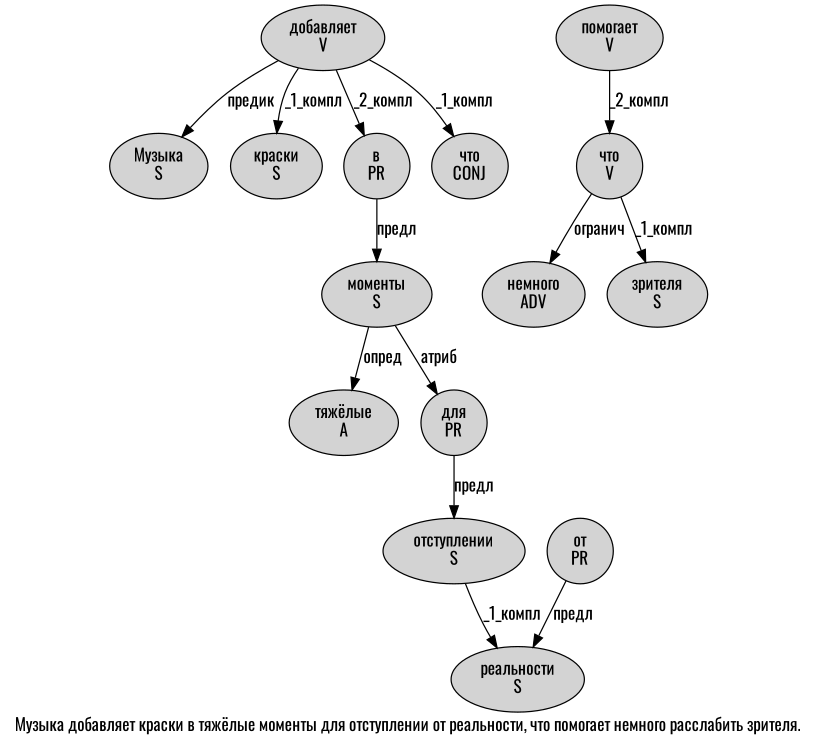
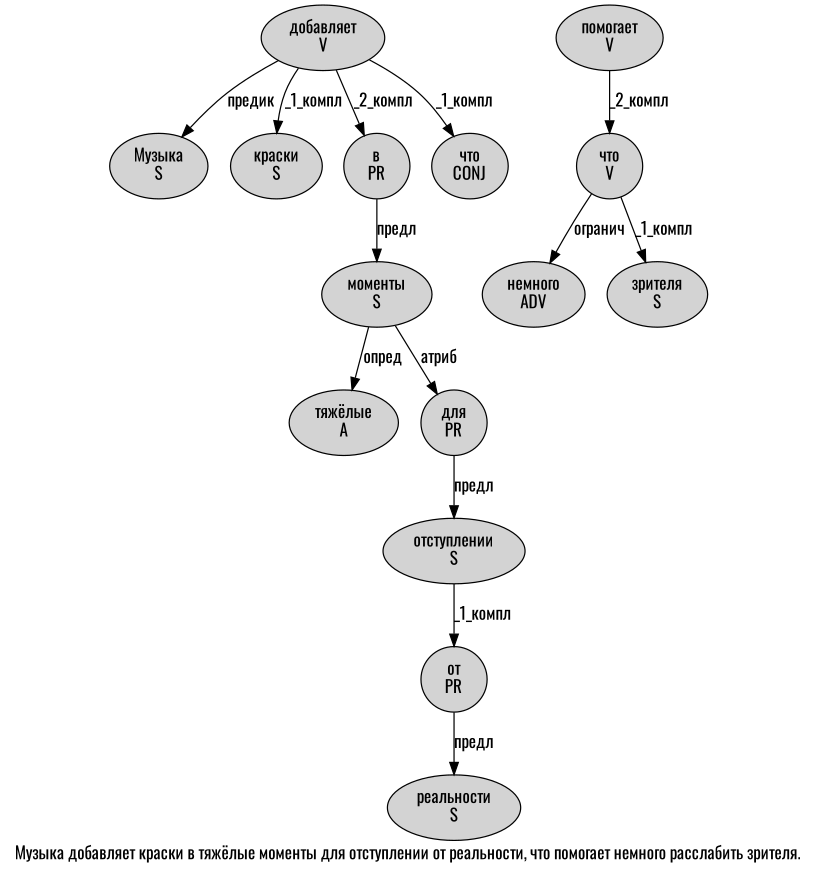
edge "отступлении S" -> "реальности S": now "отступлении S" -> "от PR"
